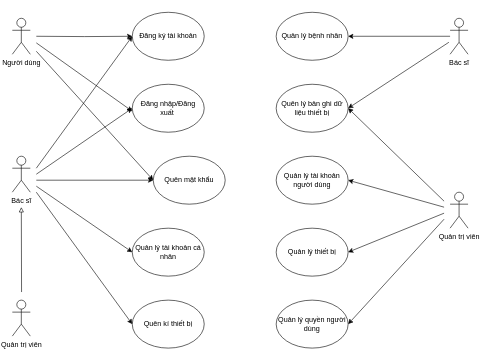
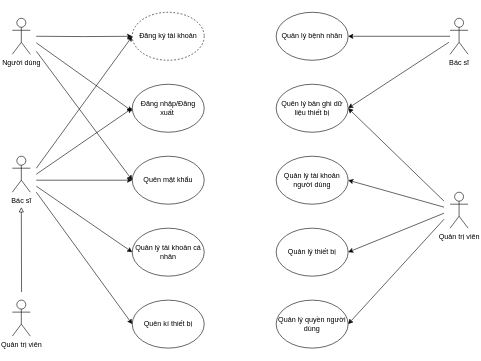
node "Đăng ký tài khoản": style solid -> dashed
node "Quên mật khẩu": moved (189, 180) -> (168, 180)
